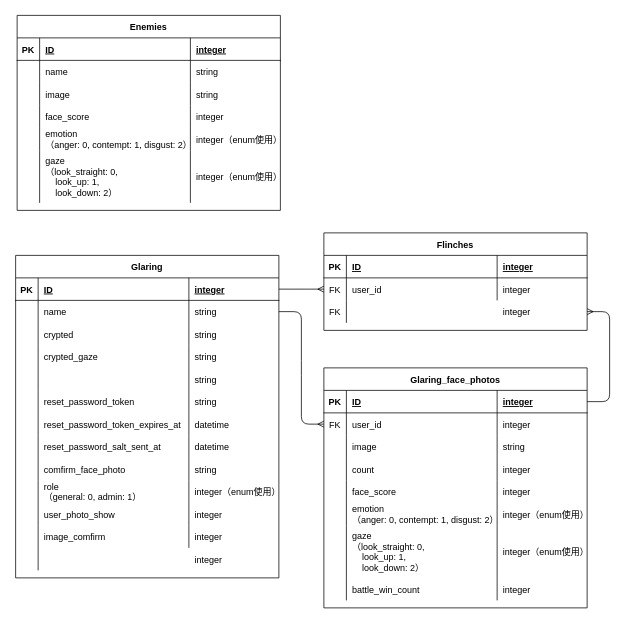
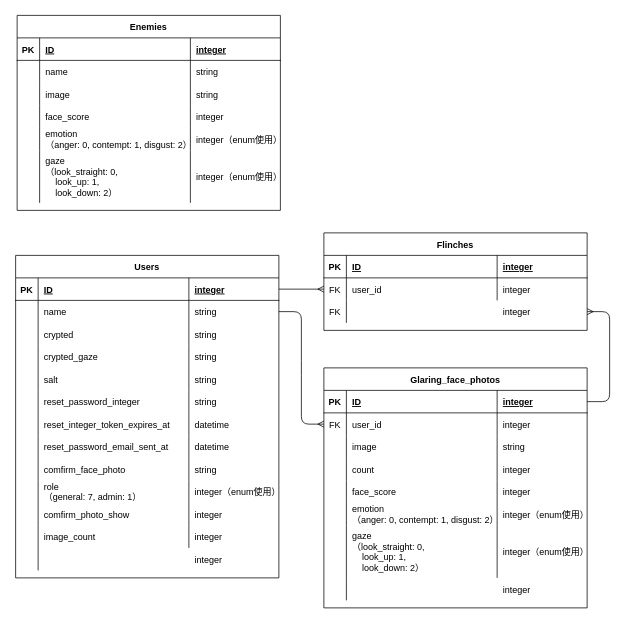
node "Glaring": label "Glaring" -> "Users"
node "salt": added
node "reset_password_token": label "reset_password_token" -> "reset_password_integer"
node "reset_password_token_expires_at": label "reset_password_token_expires_at" -> "reset_integer_token_expires_at"
node "reset_password_salt_sent_at": label "reset_password_salt_sent_at" -> "reset_password_email_sent_at"
node "role （general: 0, admin: 1）": label "role （general: 0, admin: 1）" -> "role （general: 7, admin: 1）"
node "user_photo_show": label "user_photo_show" -> "comfirm_photo_show"
node "image_comfirm": label "image_comfirm" -> "image_count"
node "battle_win_count": removed
